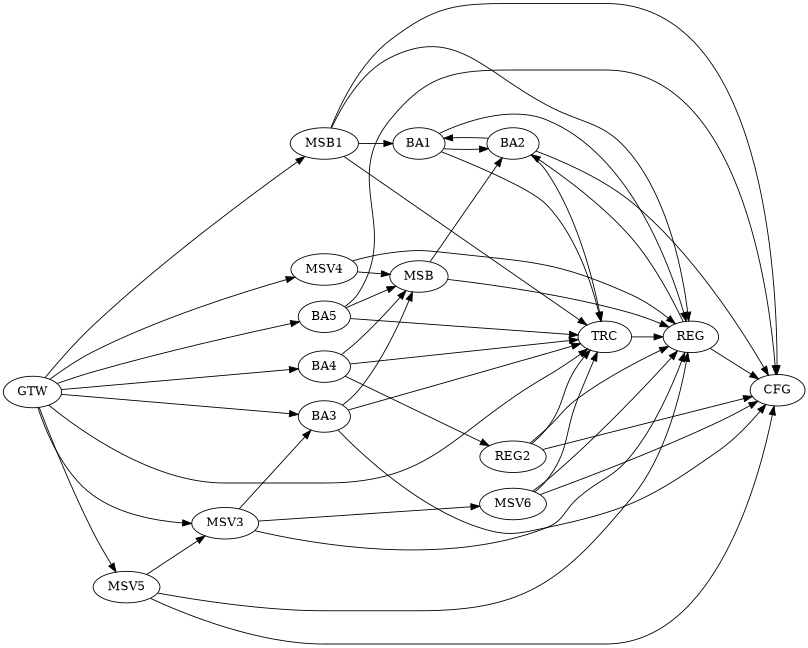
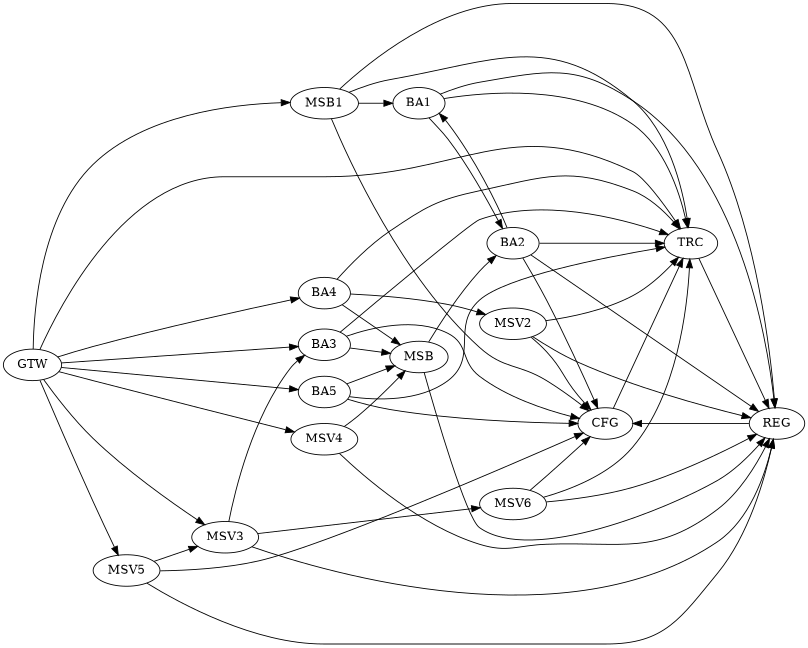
edge "REG" -> "BA2": reversed
edge "CFG" -> "TRC": added
node "REG2": label "REG2" -> "MSV2"
